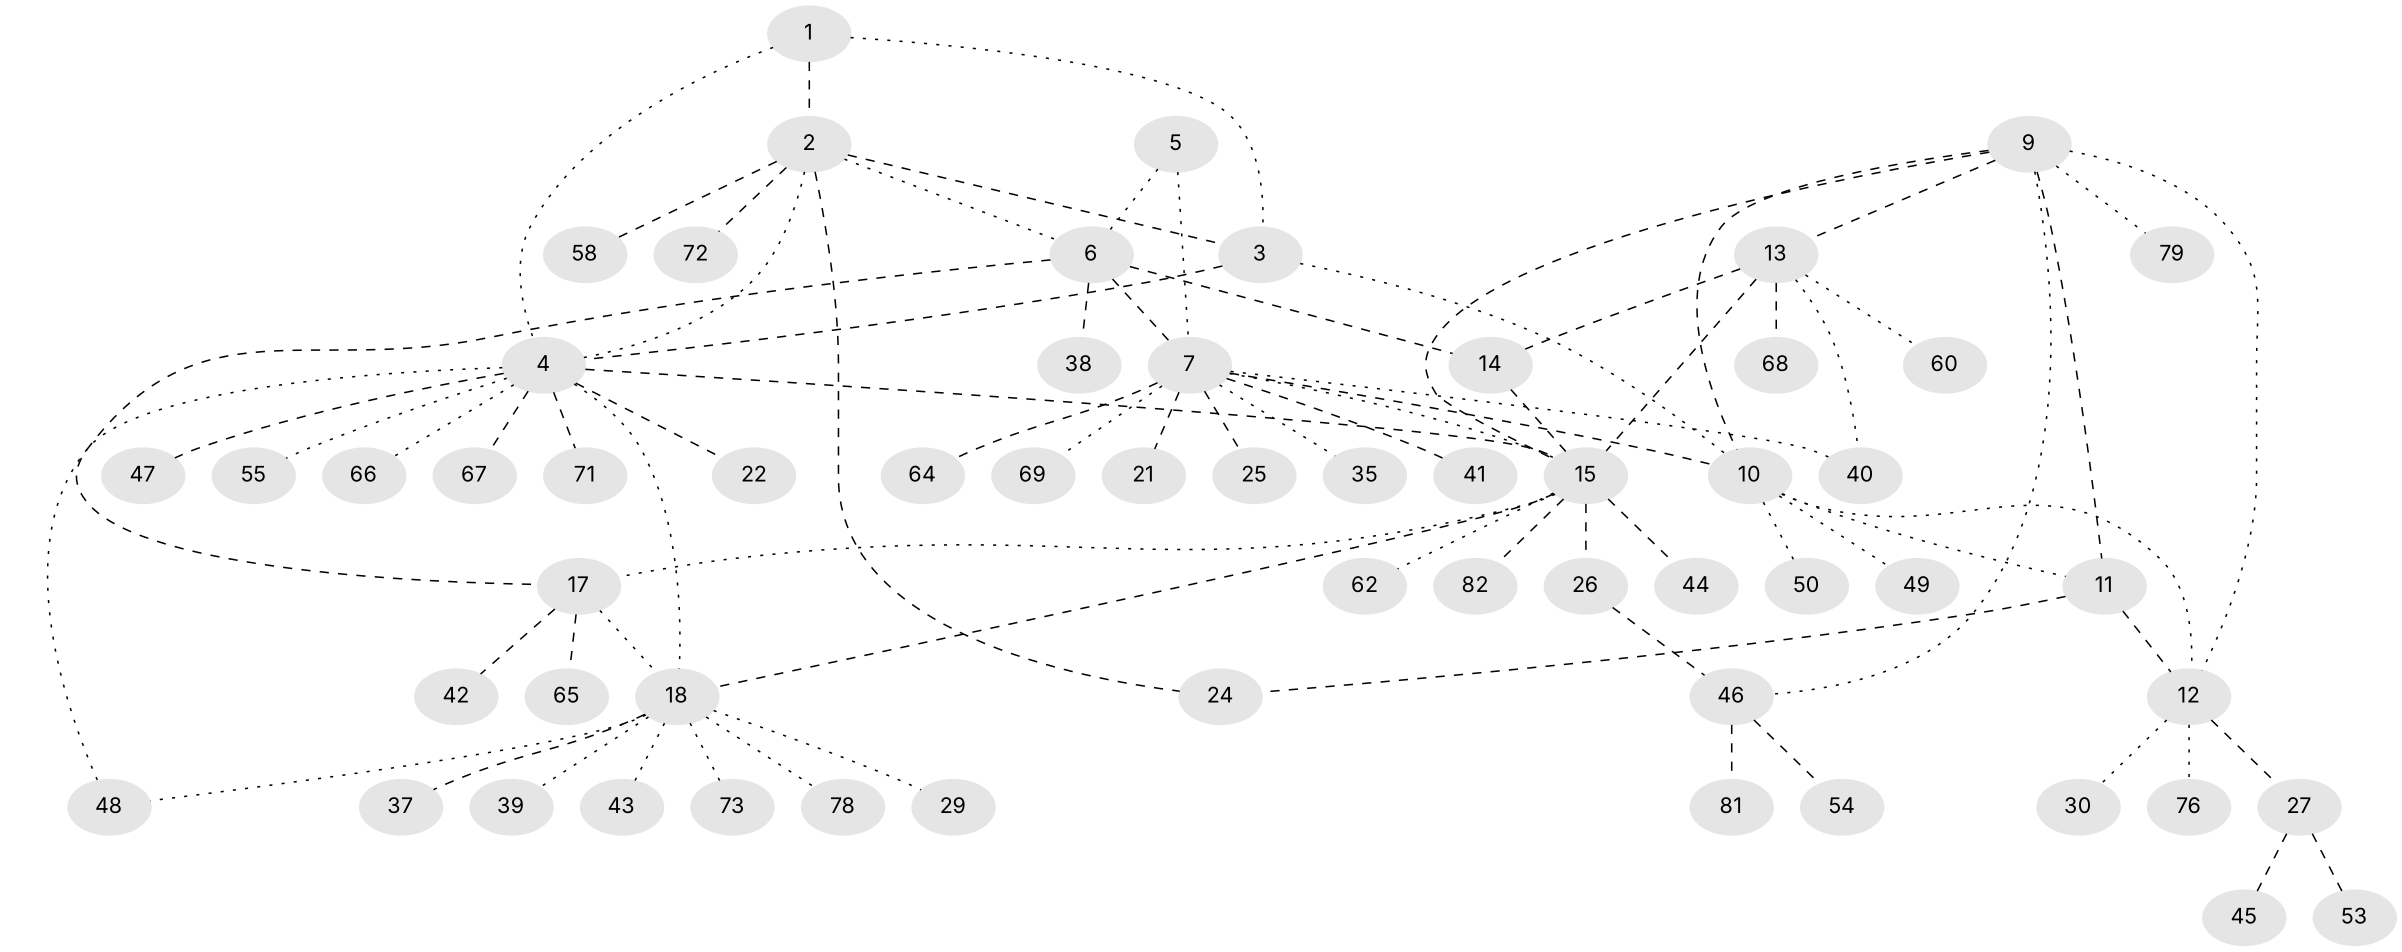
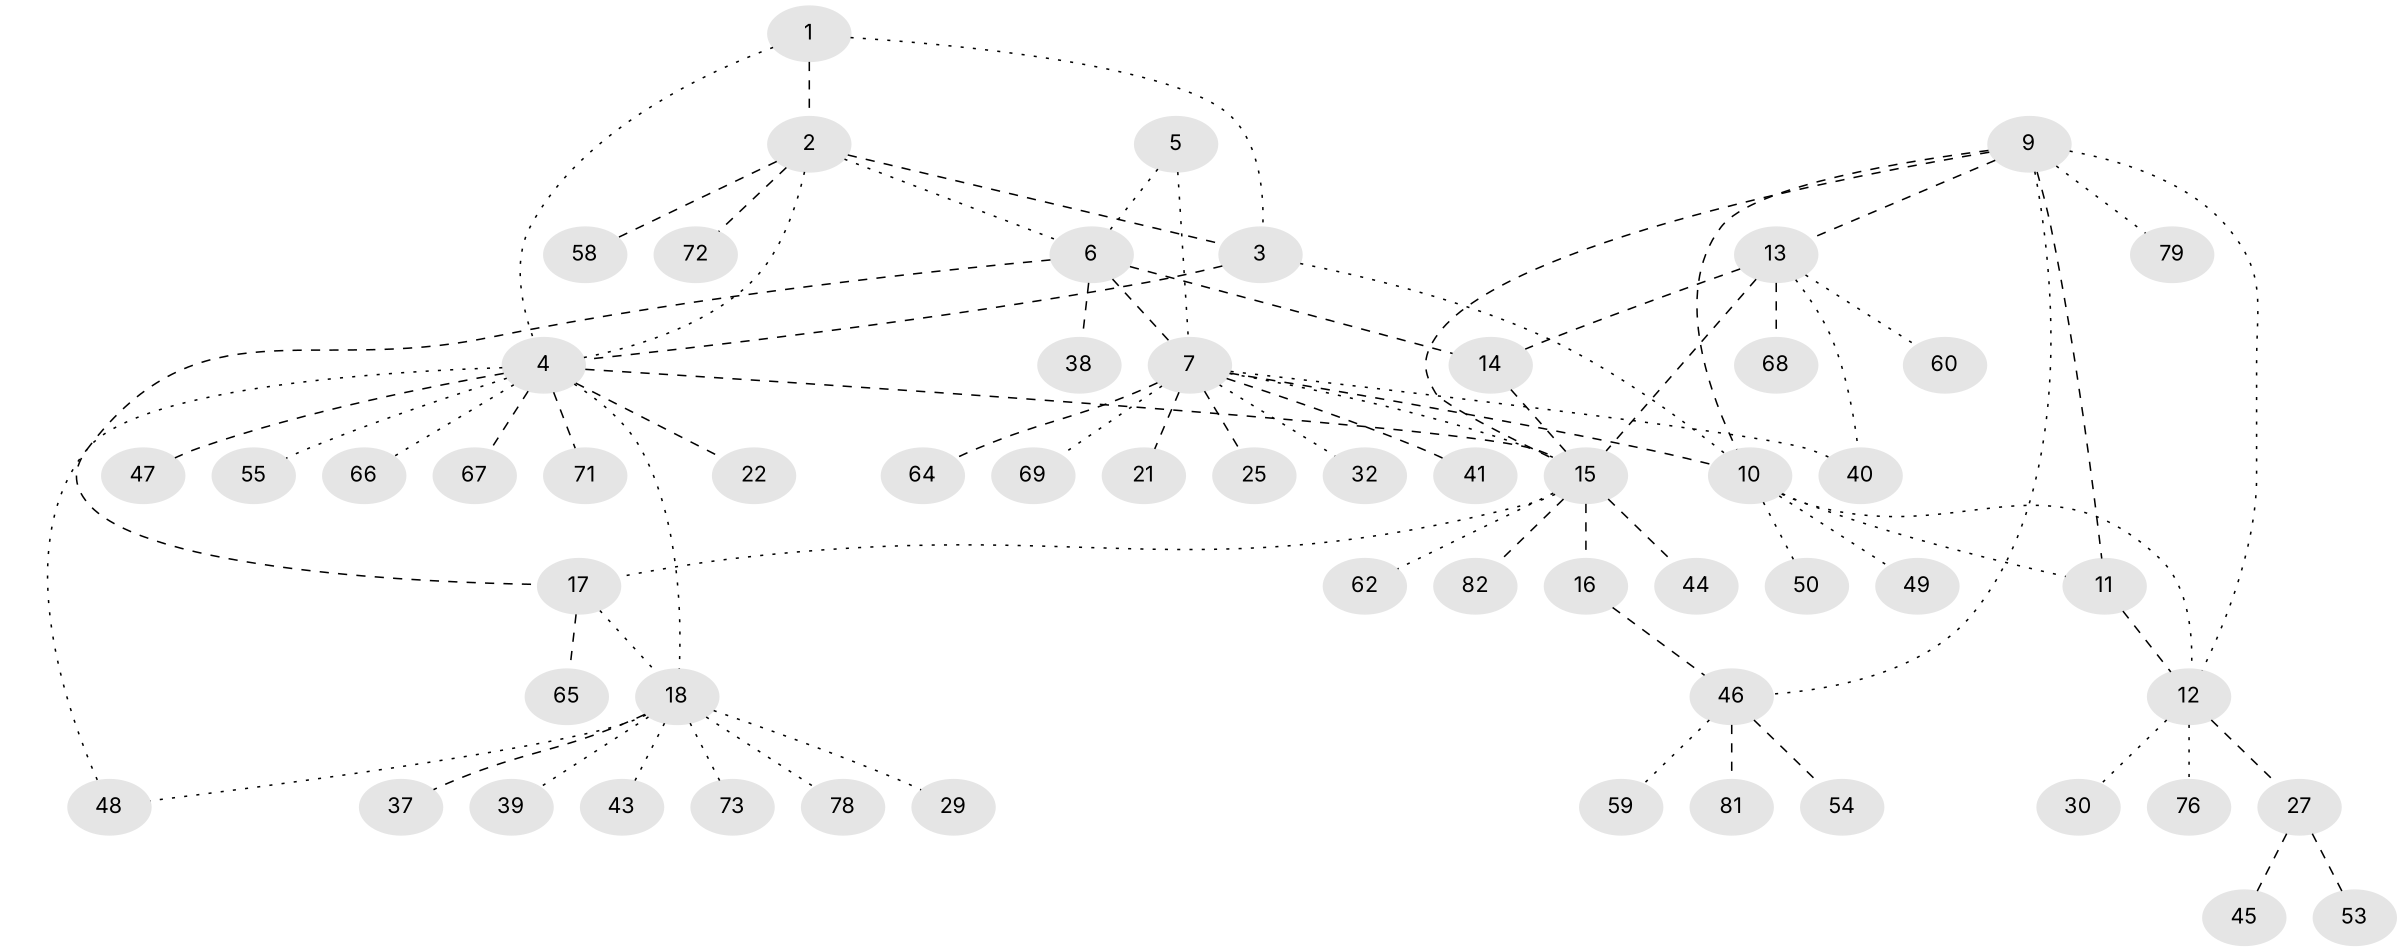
node "35": label "35" -> "32"
node "26": label "26" -> "16"
edge "15" -- "18": removed
node "42": removed
node "24": removed
node "59": added
